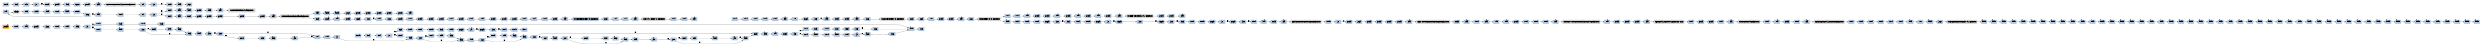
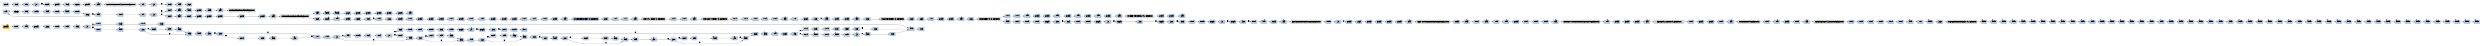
node "LOADLIBRARYA-USER32-DLL": label "LOADLIBRARYA-USER32-DLL" -> "LOADLIBRARYA-KERNEL32-DLL"
edge "roll" -> "xchgb": reversed
node "A--P--COMMODE-MSVCRT-DLL": added
node "GETCLASSINFOA-USER32-COMCTL": label "GETCLASSINFOA-USER32-COMCTL" -> "GETCLASSINFOA-USER32-DLL"
node "shll": added
